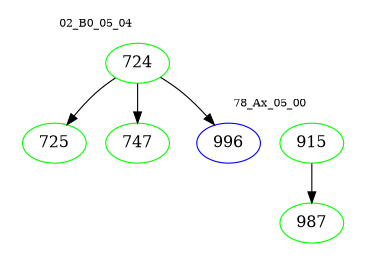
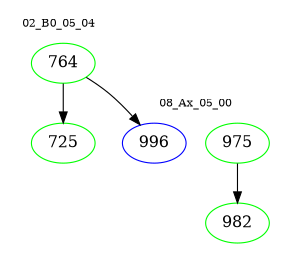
node "724": label "724" -> "764"
cluster "78_Ax_05_00": label "78_Ax_05_00" -> "08_Ax_05_00"
node "747": removed
node "915": label "915" -> "975"
node "987": label "987" -> "982"
